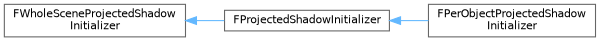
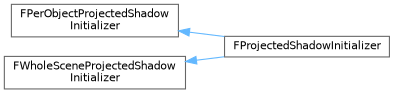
edge "FPerObjectProjectedShadow Initializer" -> "FProjectedShadowInitializer": reversed
